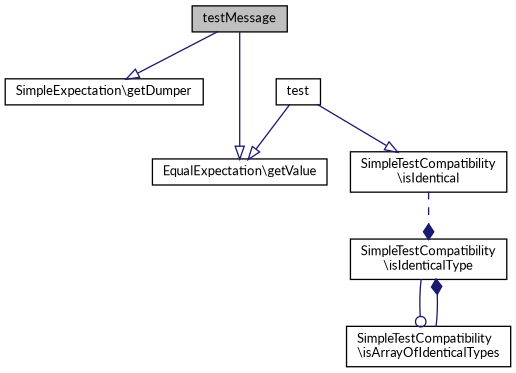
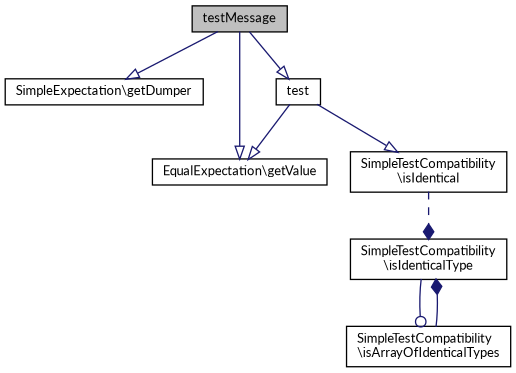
edge "testMessage" -> "test": added
